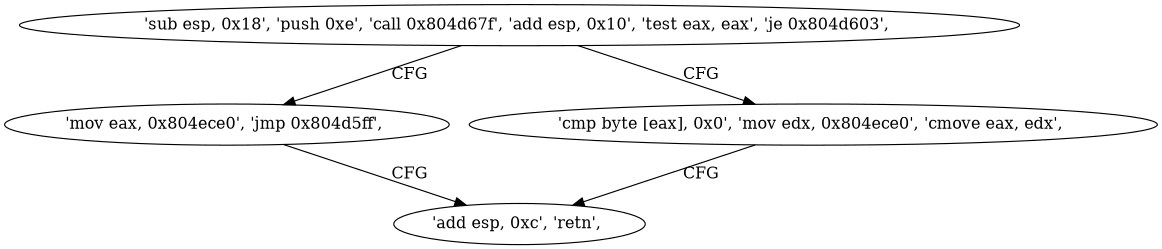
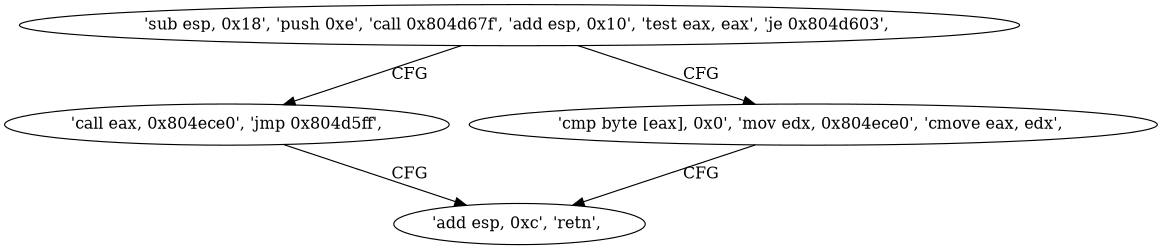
node "'mov eax, 0x804ece0', 'jmp 0x804d5ff',": label "'mov eax, 0x804ece0', 'jmp 0x804d5ff'," -> "'call eax, 0x804ece0', 'jmp 0x804d5ff',"
